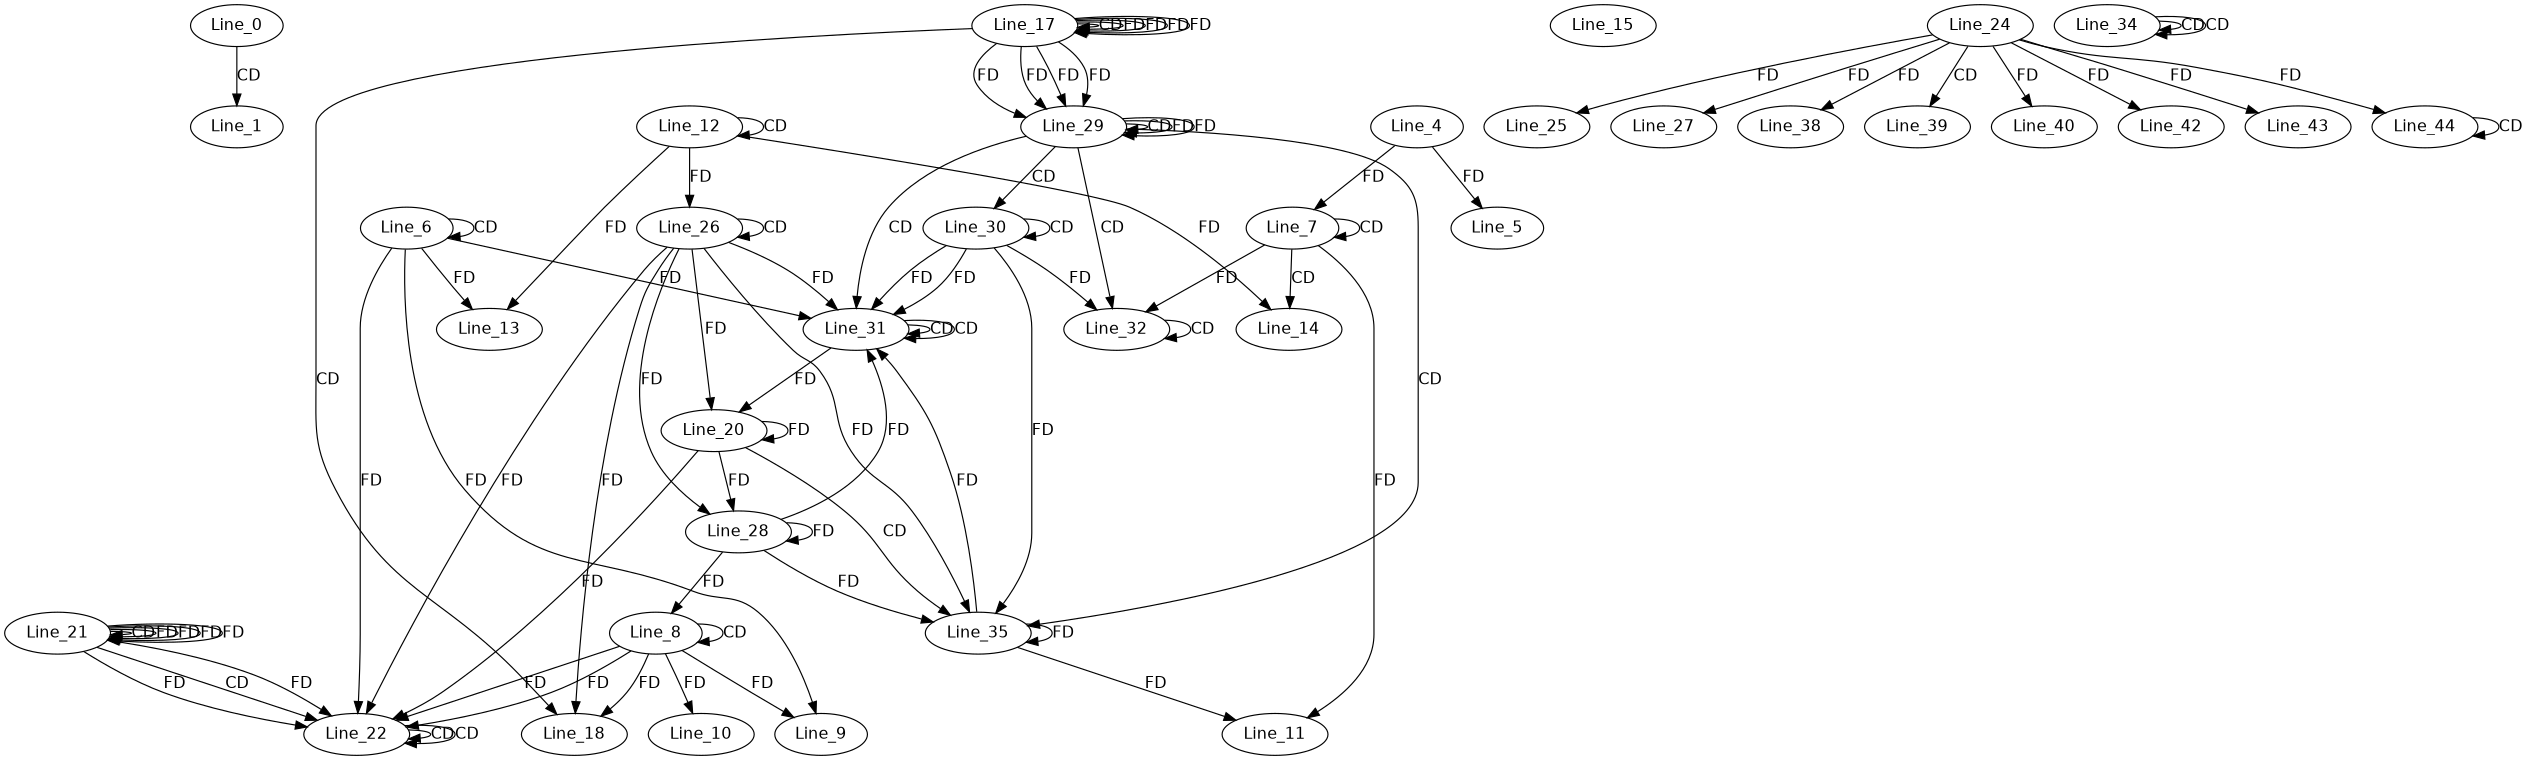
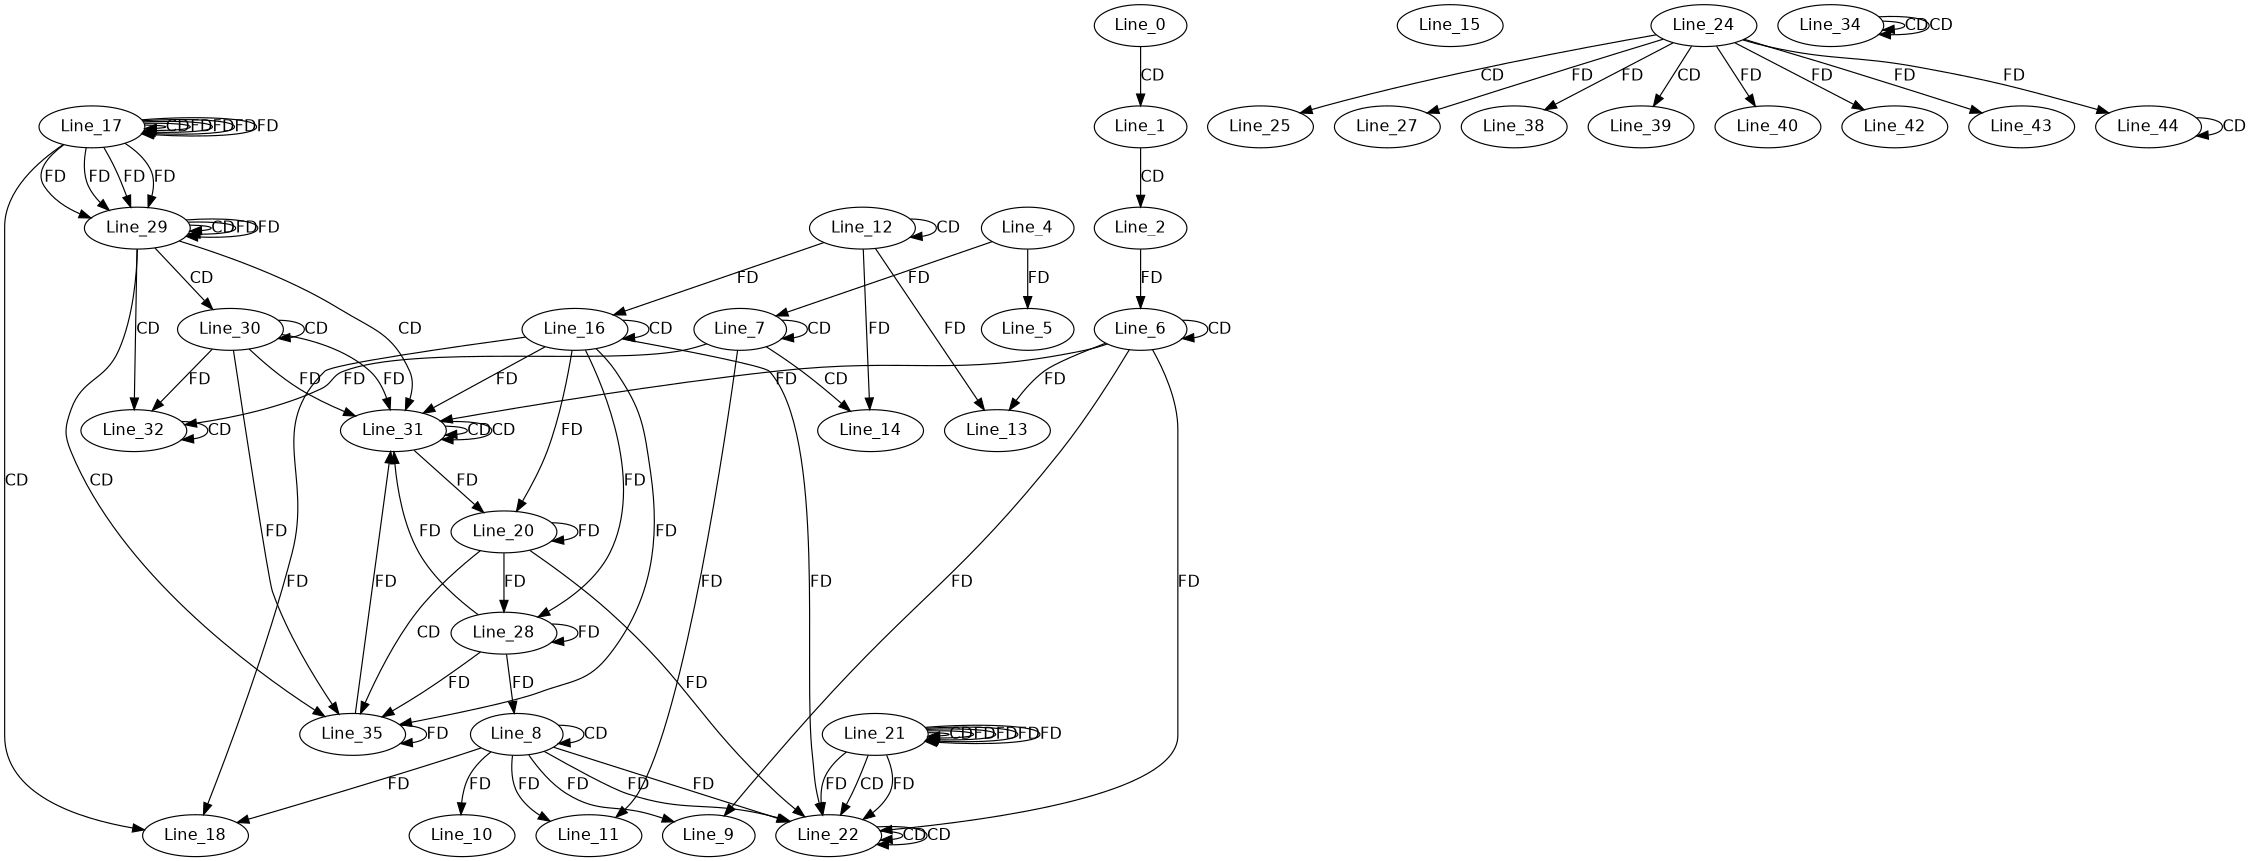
edge "Line_24" -> "Line_25": label "FD" -> "CD"
node "Line_26": label "Line_26" -> "Line_16"
node "Line_2": added
edge "Line_35" -> "Line_11": now "Line_8" -> "Line_11"
